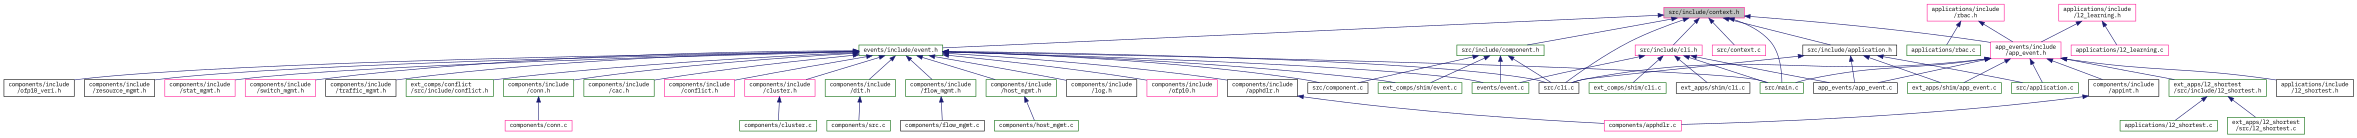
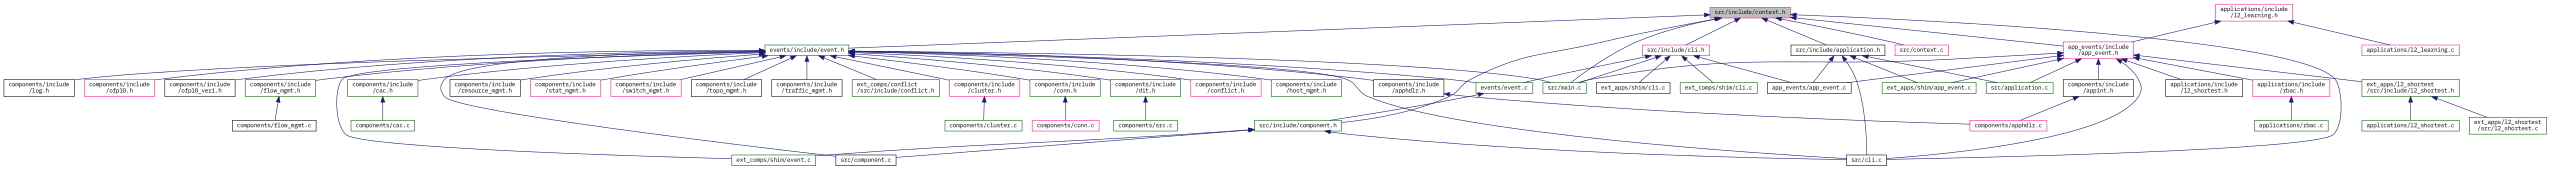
edge "app_events/include /app_event.h" -> "applications/include /rbac.h": reversed
edge "events/event.c" -> "src/include/component.h": reversed
node "components/include /topo_mgmt.h": added
node "components/cac.c": added
node "components/host_mgmt.c": removed
